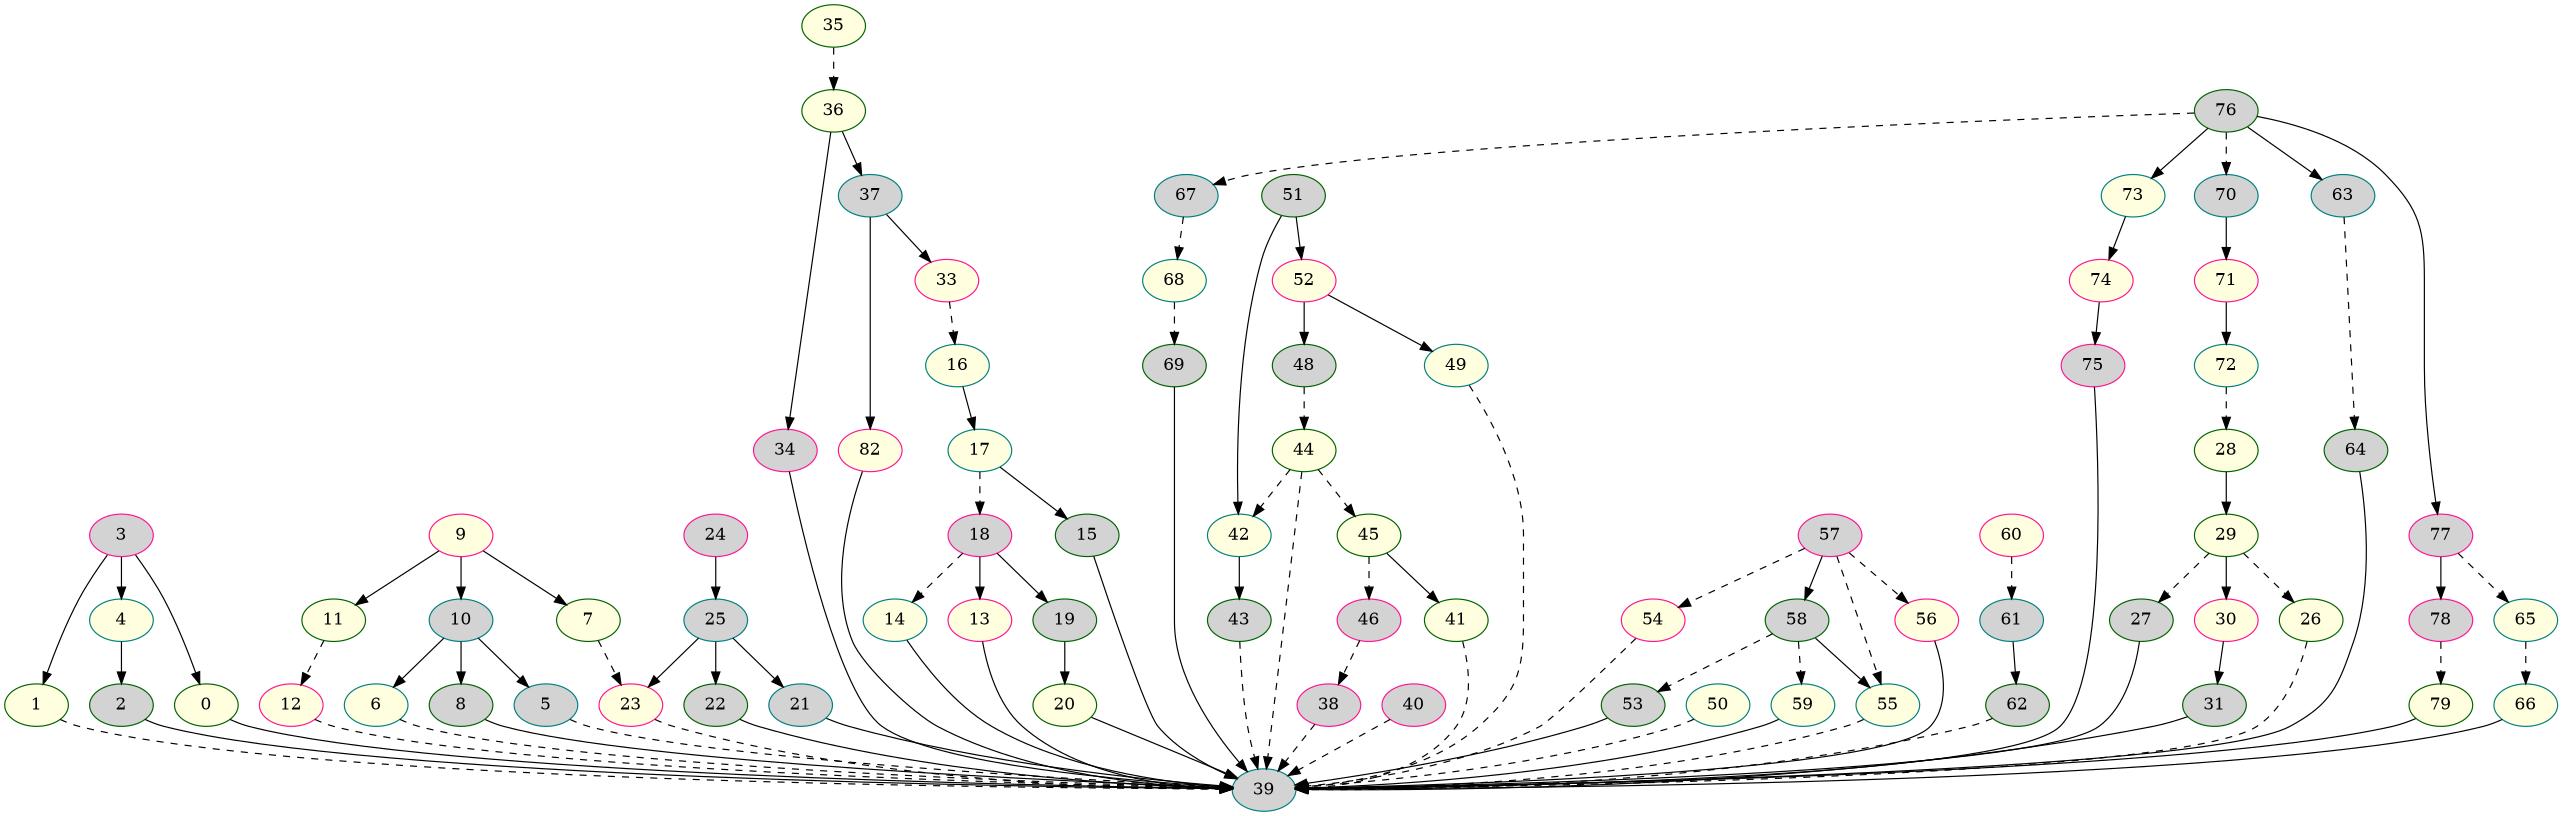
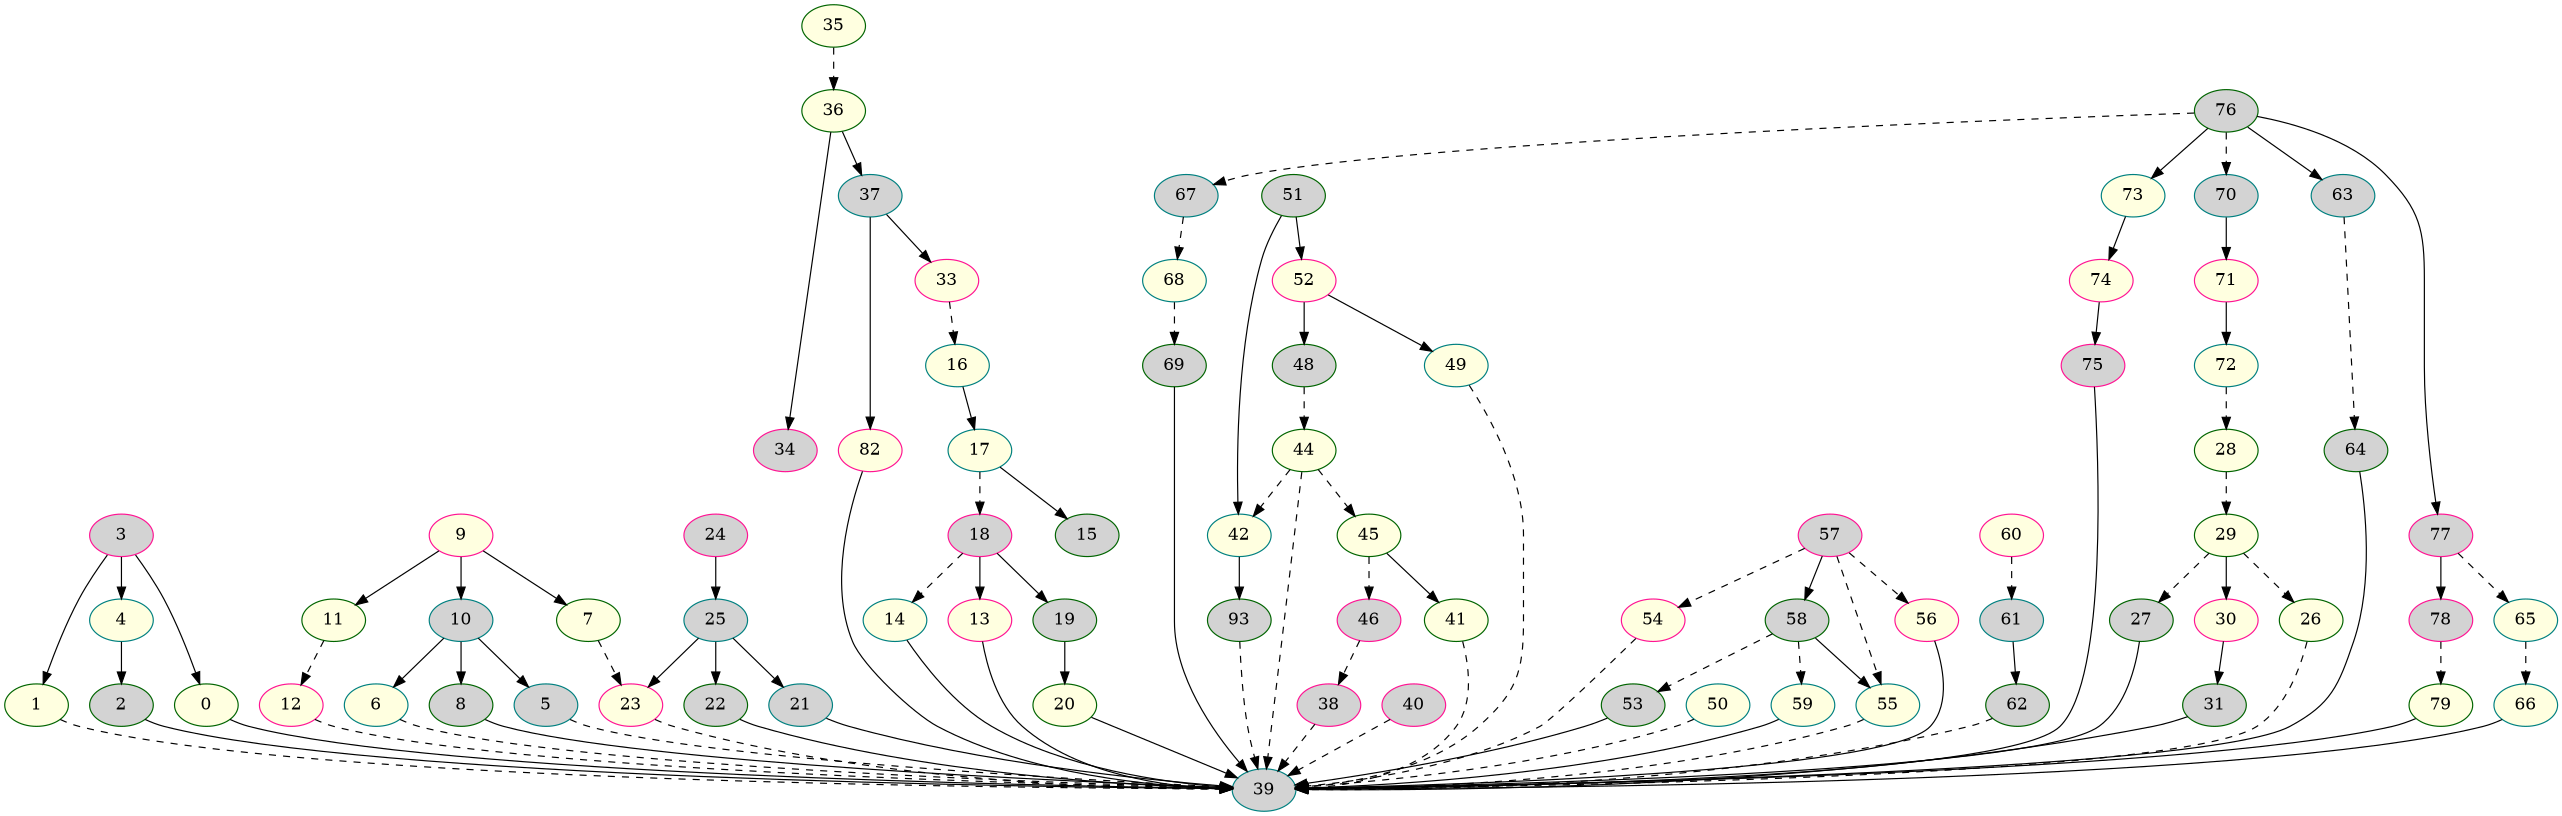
edge "28" -> "29": style solid -> dashed
node "43": label "43" -> "93"
edge "15" -> "39": removed
edge "34" -> "39": removed
